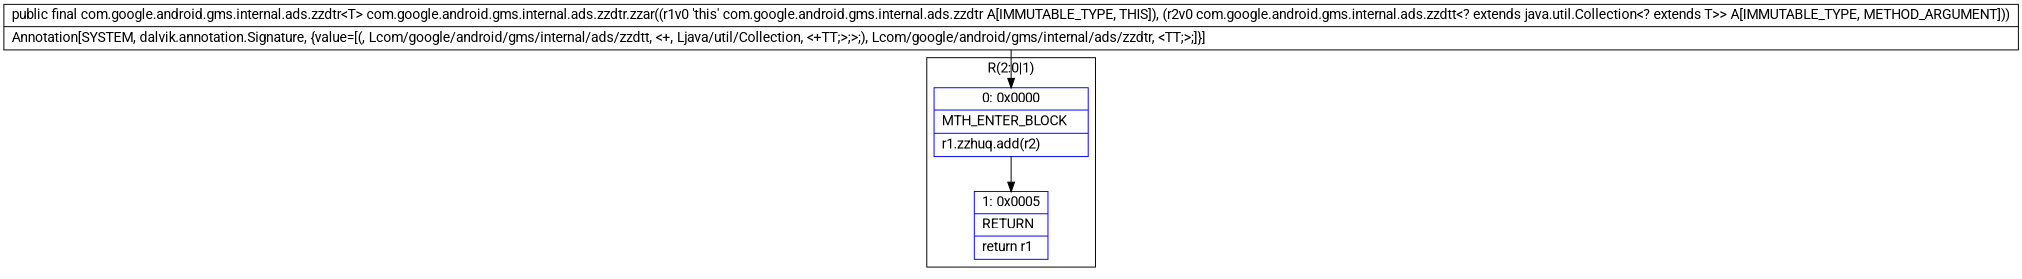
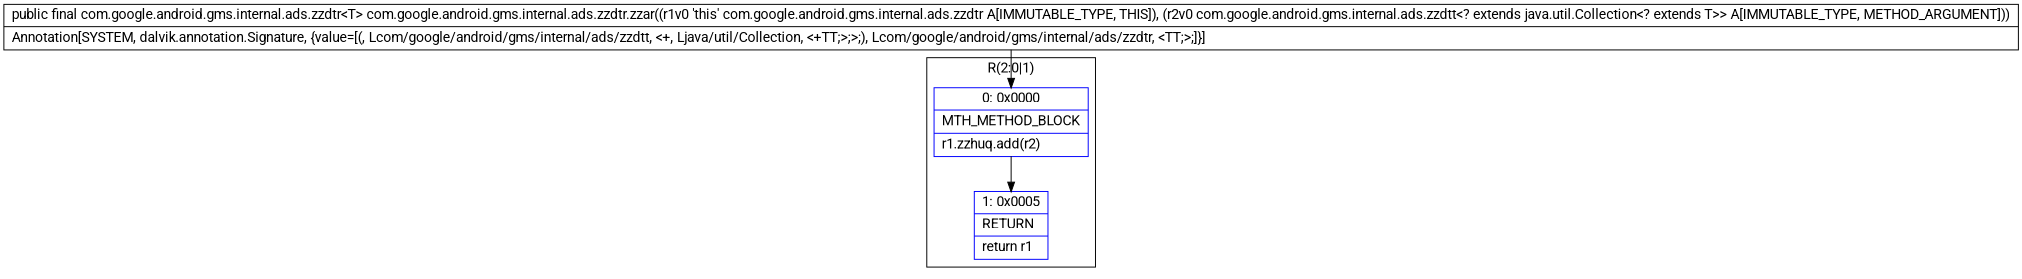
node "0: 0x0000": text "MTH_ENTER_BLOCK" -> "MTH_METHOD_BLOCK"
